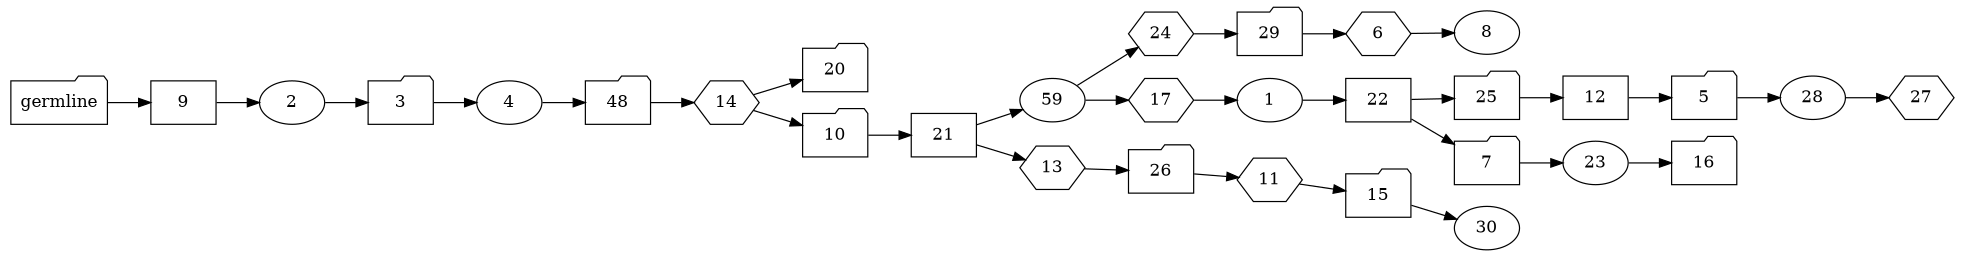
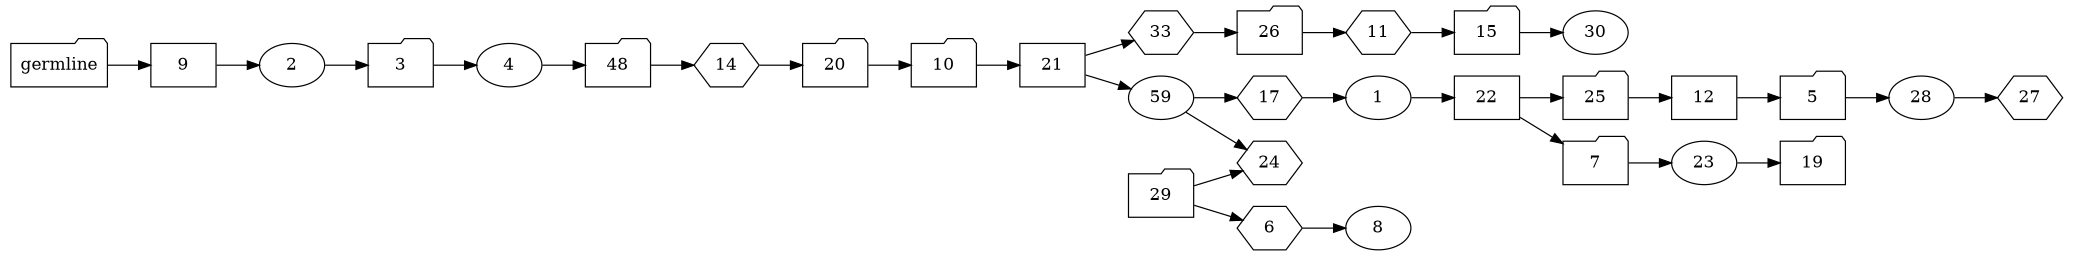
edge "24" -> "29": reversed
edge "14" -> "10": now "20" -> "10"
node "16": label "16" -> "19"
node "13": label "13" -> "33"
